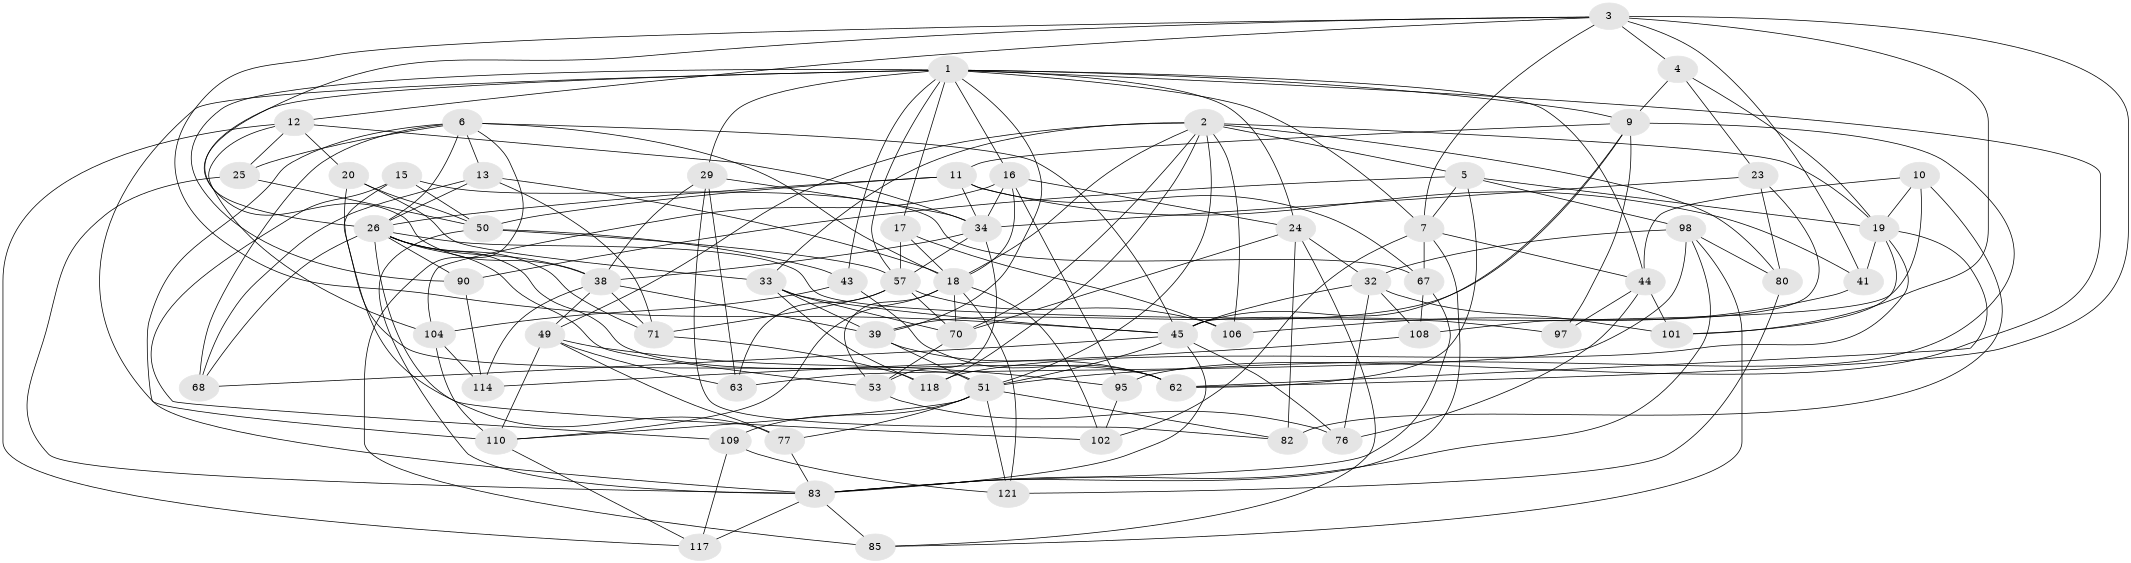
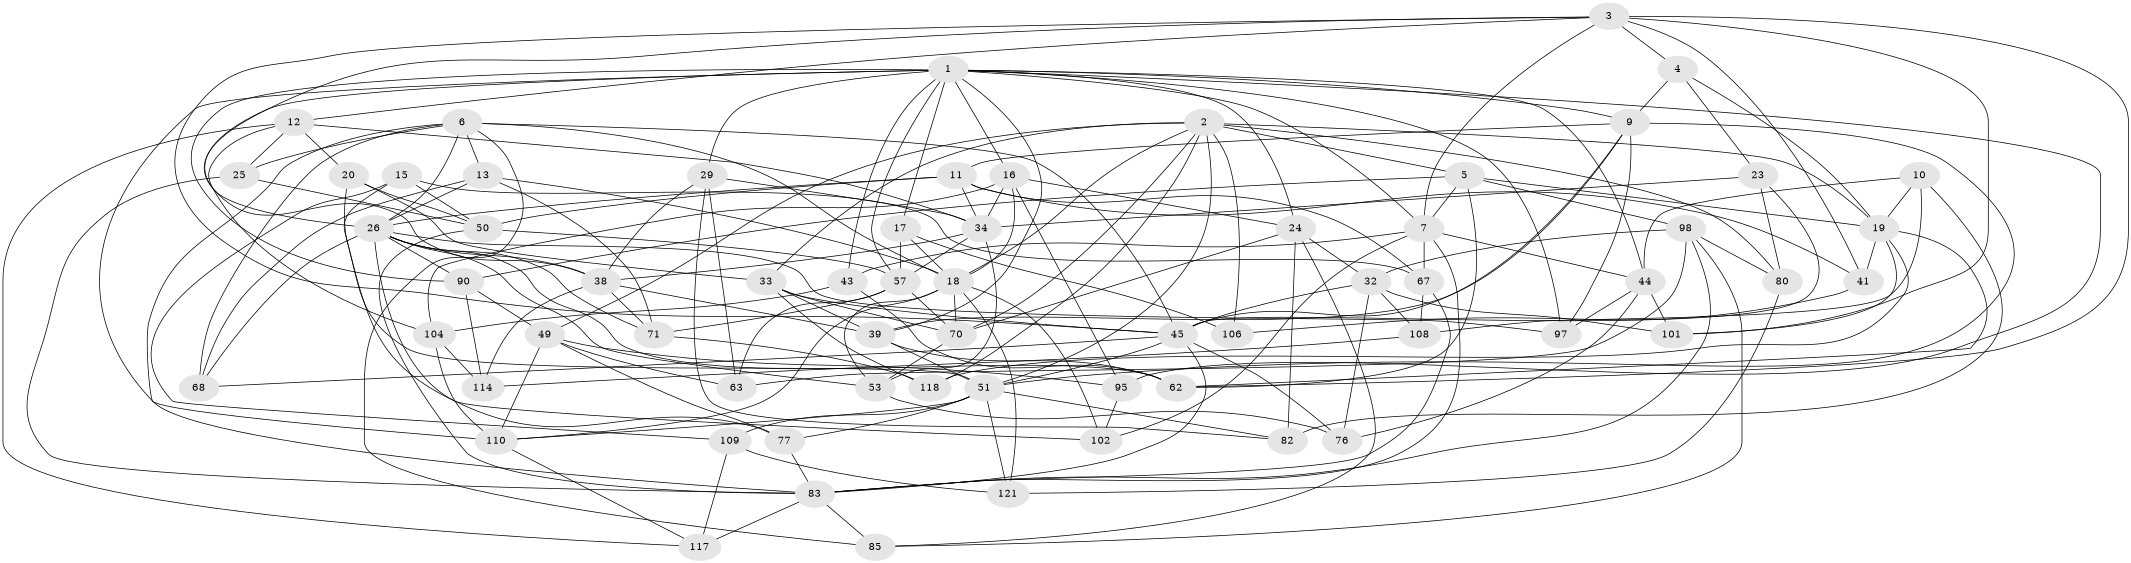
edge "1" -- "97": added
edge "50" -- "43": now "7" -- "43"
edge "38" -- "49": now "90" -- "49"
edge "57" -- "106": removed
